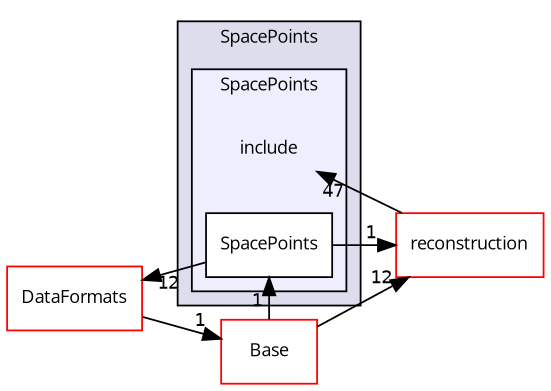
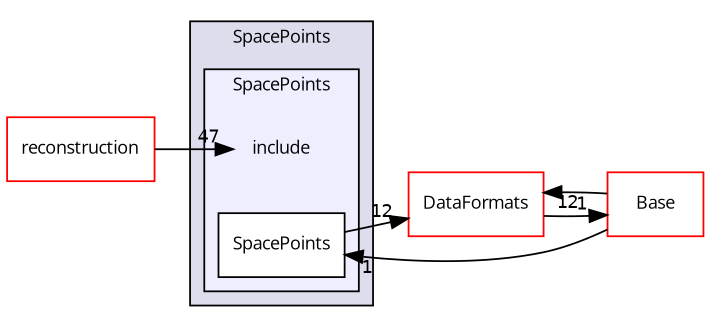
edge "SpacePoints" -> "reconstruction": removed
edge "Base" -> "reconstruction": now "Base" -> "DataFormats"
